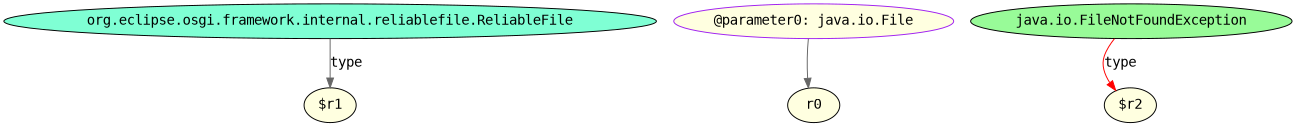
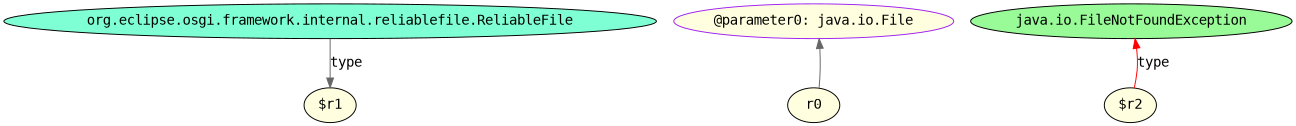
edge "@parameter0: java.io.File" -> "r0": reversed
edge "java.io.FileNotFoundException" -> "$r2": reversed
